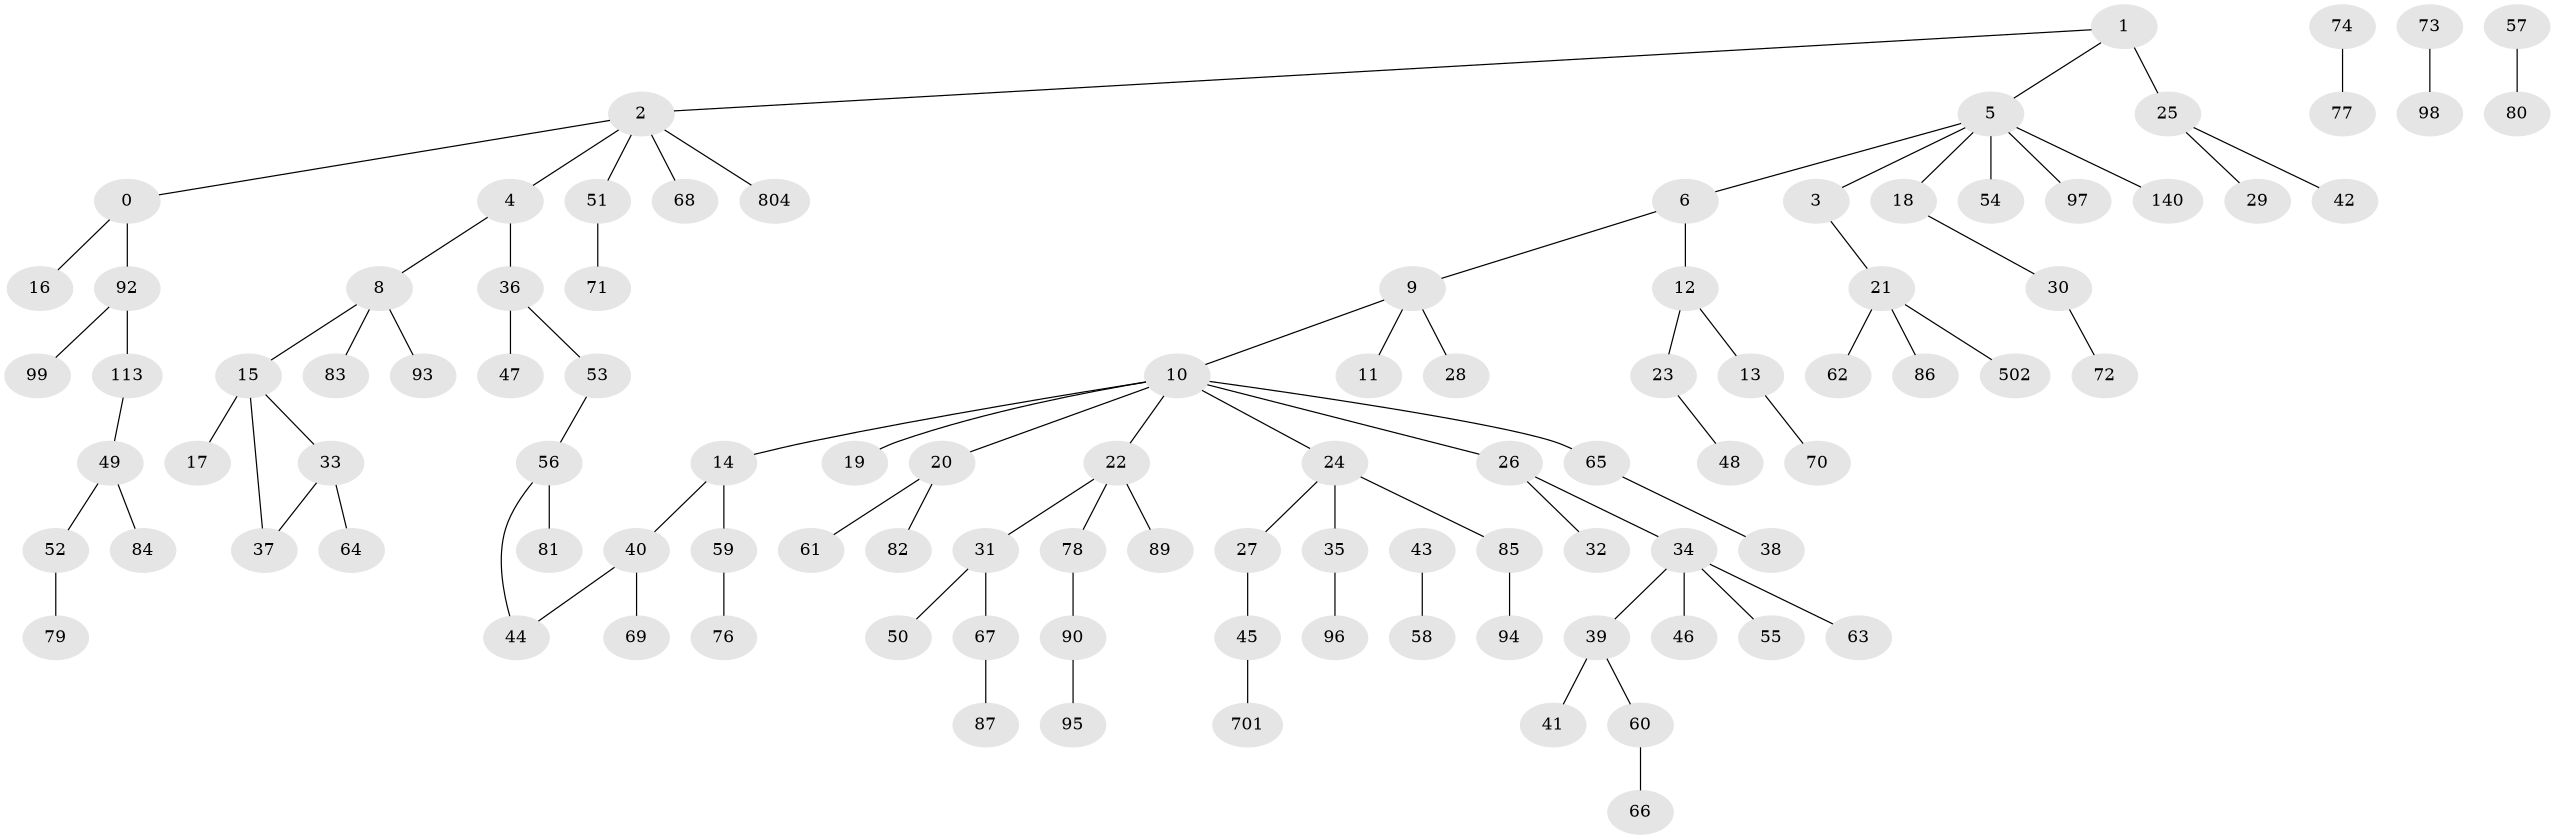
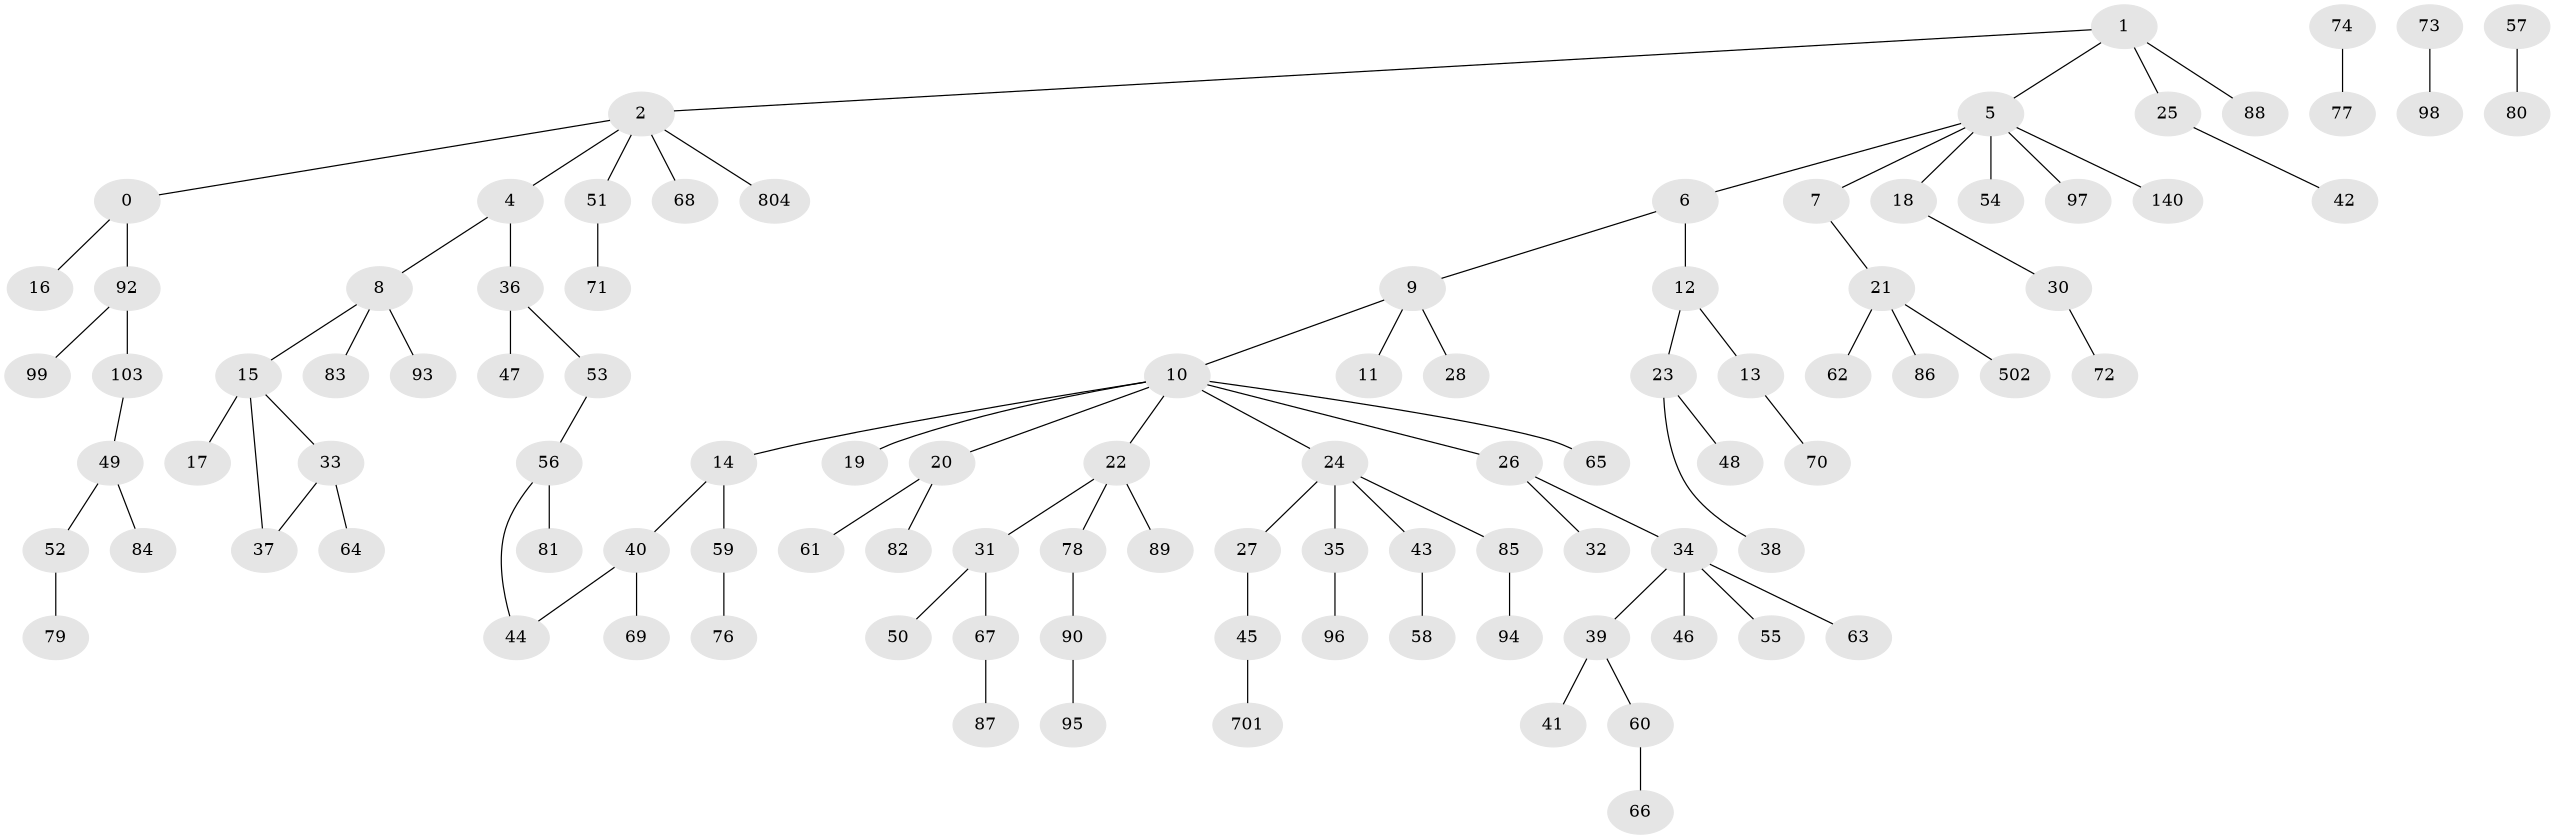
node "88": added
node "3": label "3" -> "7"
node "29": removed
node "113": label "113" -> "103"
edge "24" -- "43": added
edge "65" -- "38": now "23" -- "38"
